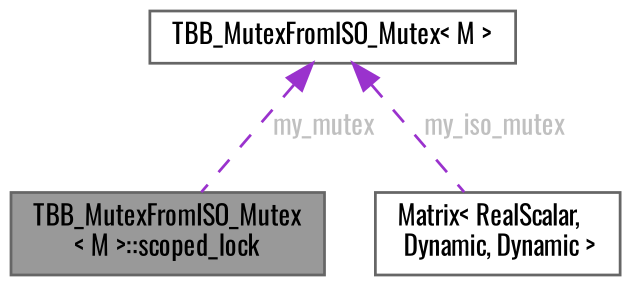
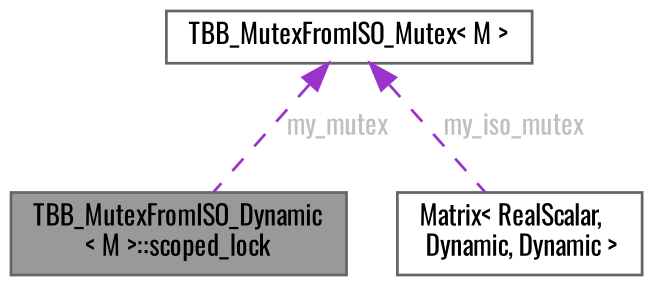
node "TBB_MutexFromISO_Mutex < M >::scoped_lock": label "TBB_MutexFromISO_Mutex < M >::scoped_lock" -> "TBB_MutexFromISO_Dynamic < M >::scoped_lock"
